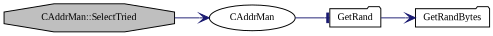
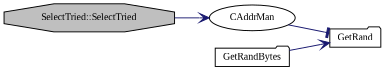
node "CAddrMan::SelectTried": label "CAddrMan::SelectTried" -> "SelectTried::SelectTried"
edge "GetRand" -> "GetRandBytes": reversed
